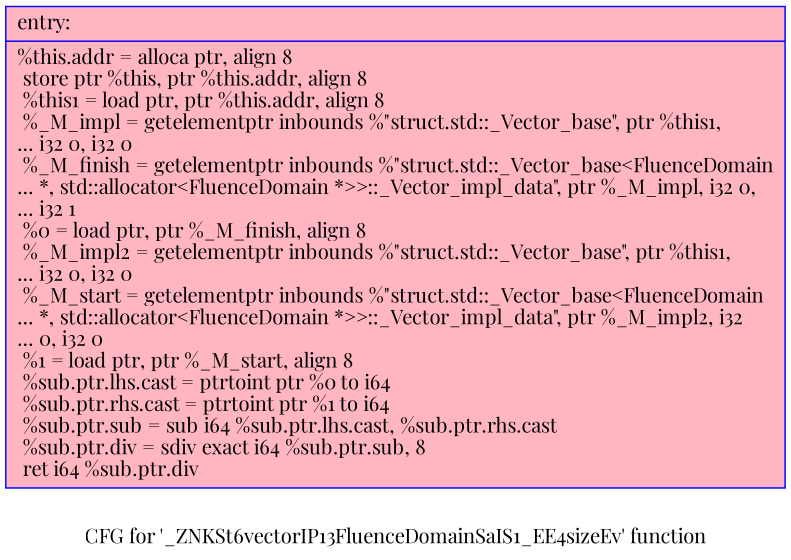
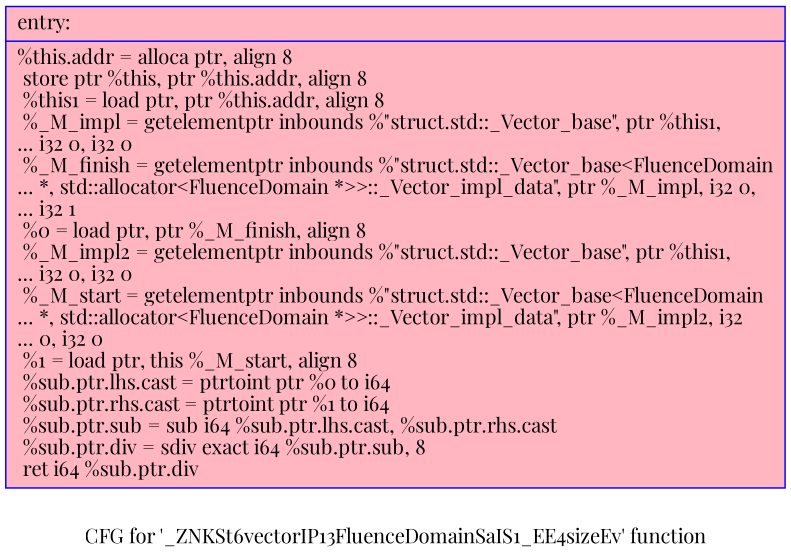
node "entry:": text "%1 = load ptr, ptr %_M_start, align 8" -> "%1 = load ptr, this %_M_start, align 8"
